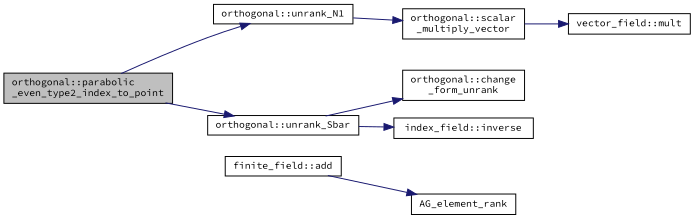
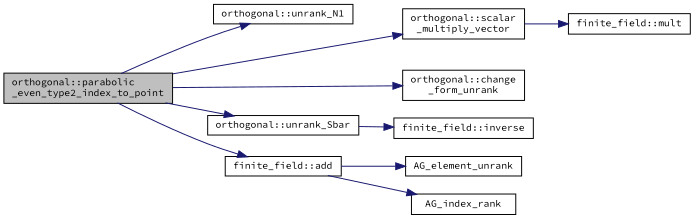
edge "orthogonal::unrank_N1" -> "orthogonal::scalar _multiply_vector": now "orthogonal::parabolic _even_type2_index_to_point" -> "orthogonal::scalar _multiply_vector"
node "vector_field::mult": label "vector_field::mult" -> "finite_field::mult"
edge "orthogonal::unrank_Sbar" -> "orthogonal::change _form_unrank": now "orthogonal::parabolic _even_type2_index_to_point" -> "orthogonal::change _form_unrank"
node "index_field::inverse": label "index_field::inverse" -> "finite_field::inverse"
edge "orthogonal::parabolic _even_type2_index_to_point" -> "finite_field::add": added
node "AG_element_unrank": added
node "AG_element_rank": label "AG_element_rank" -> "AG_index_rank"
